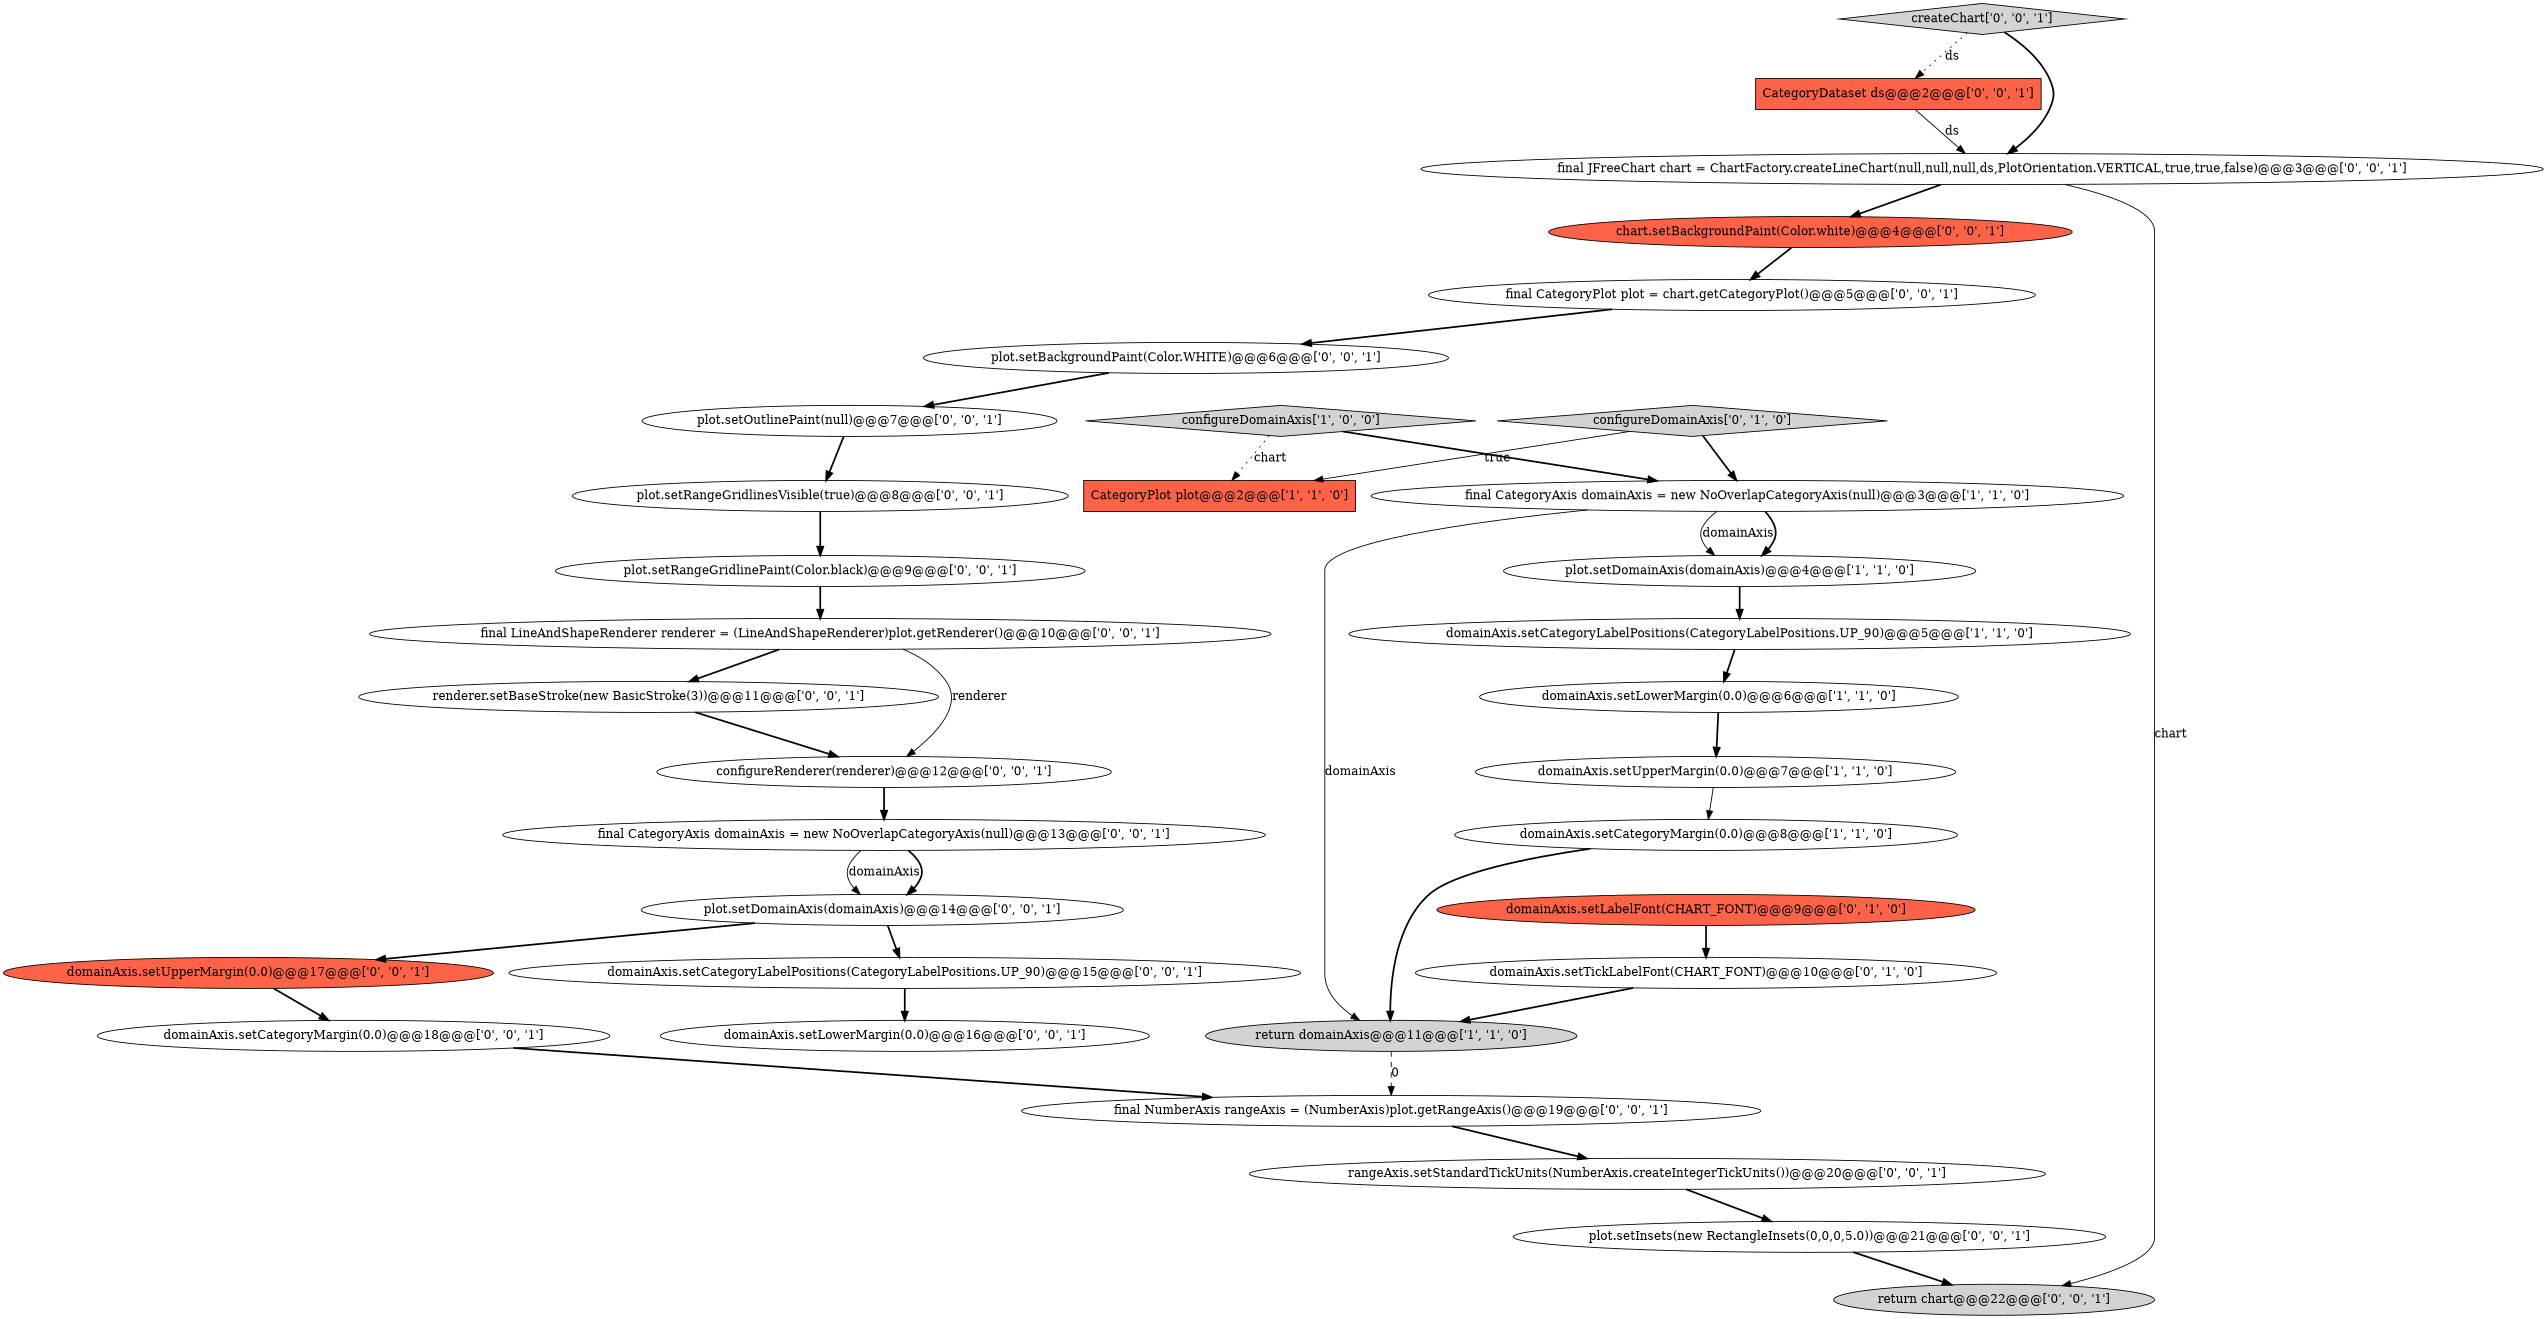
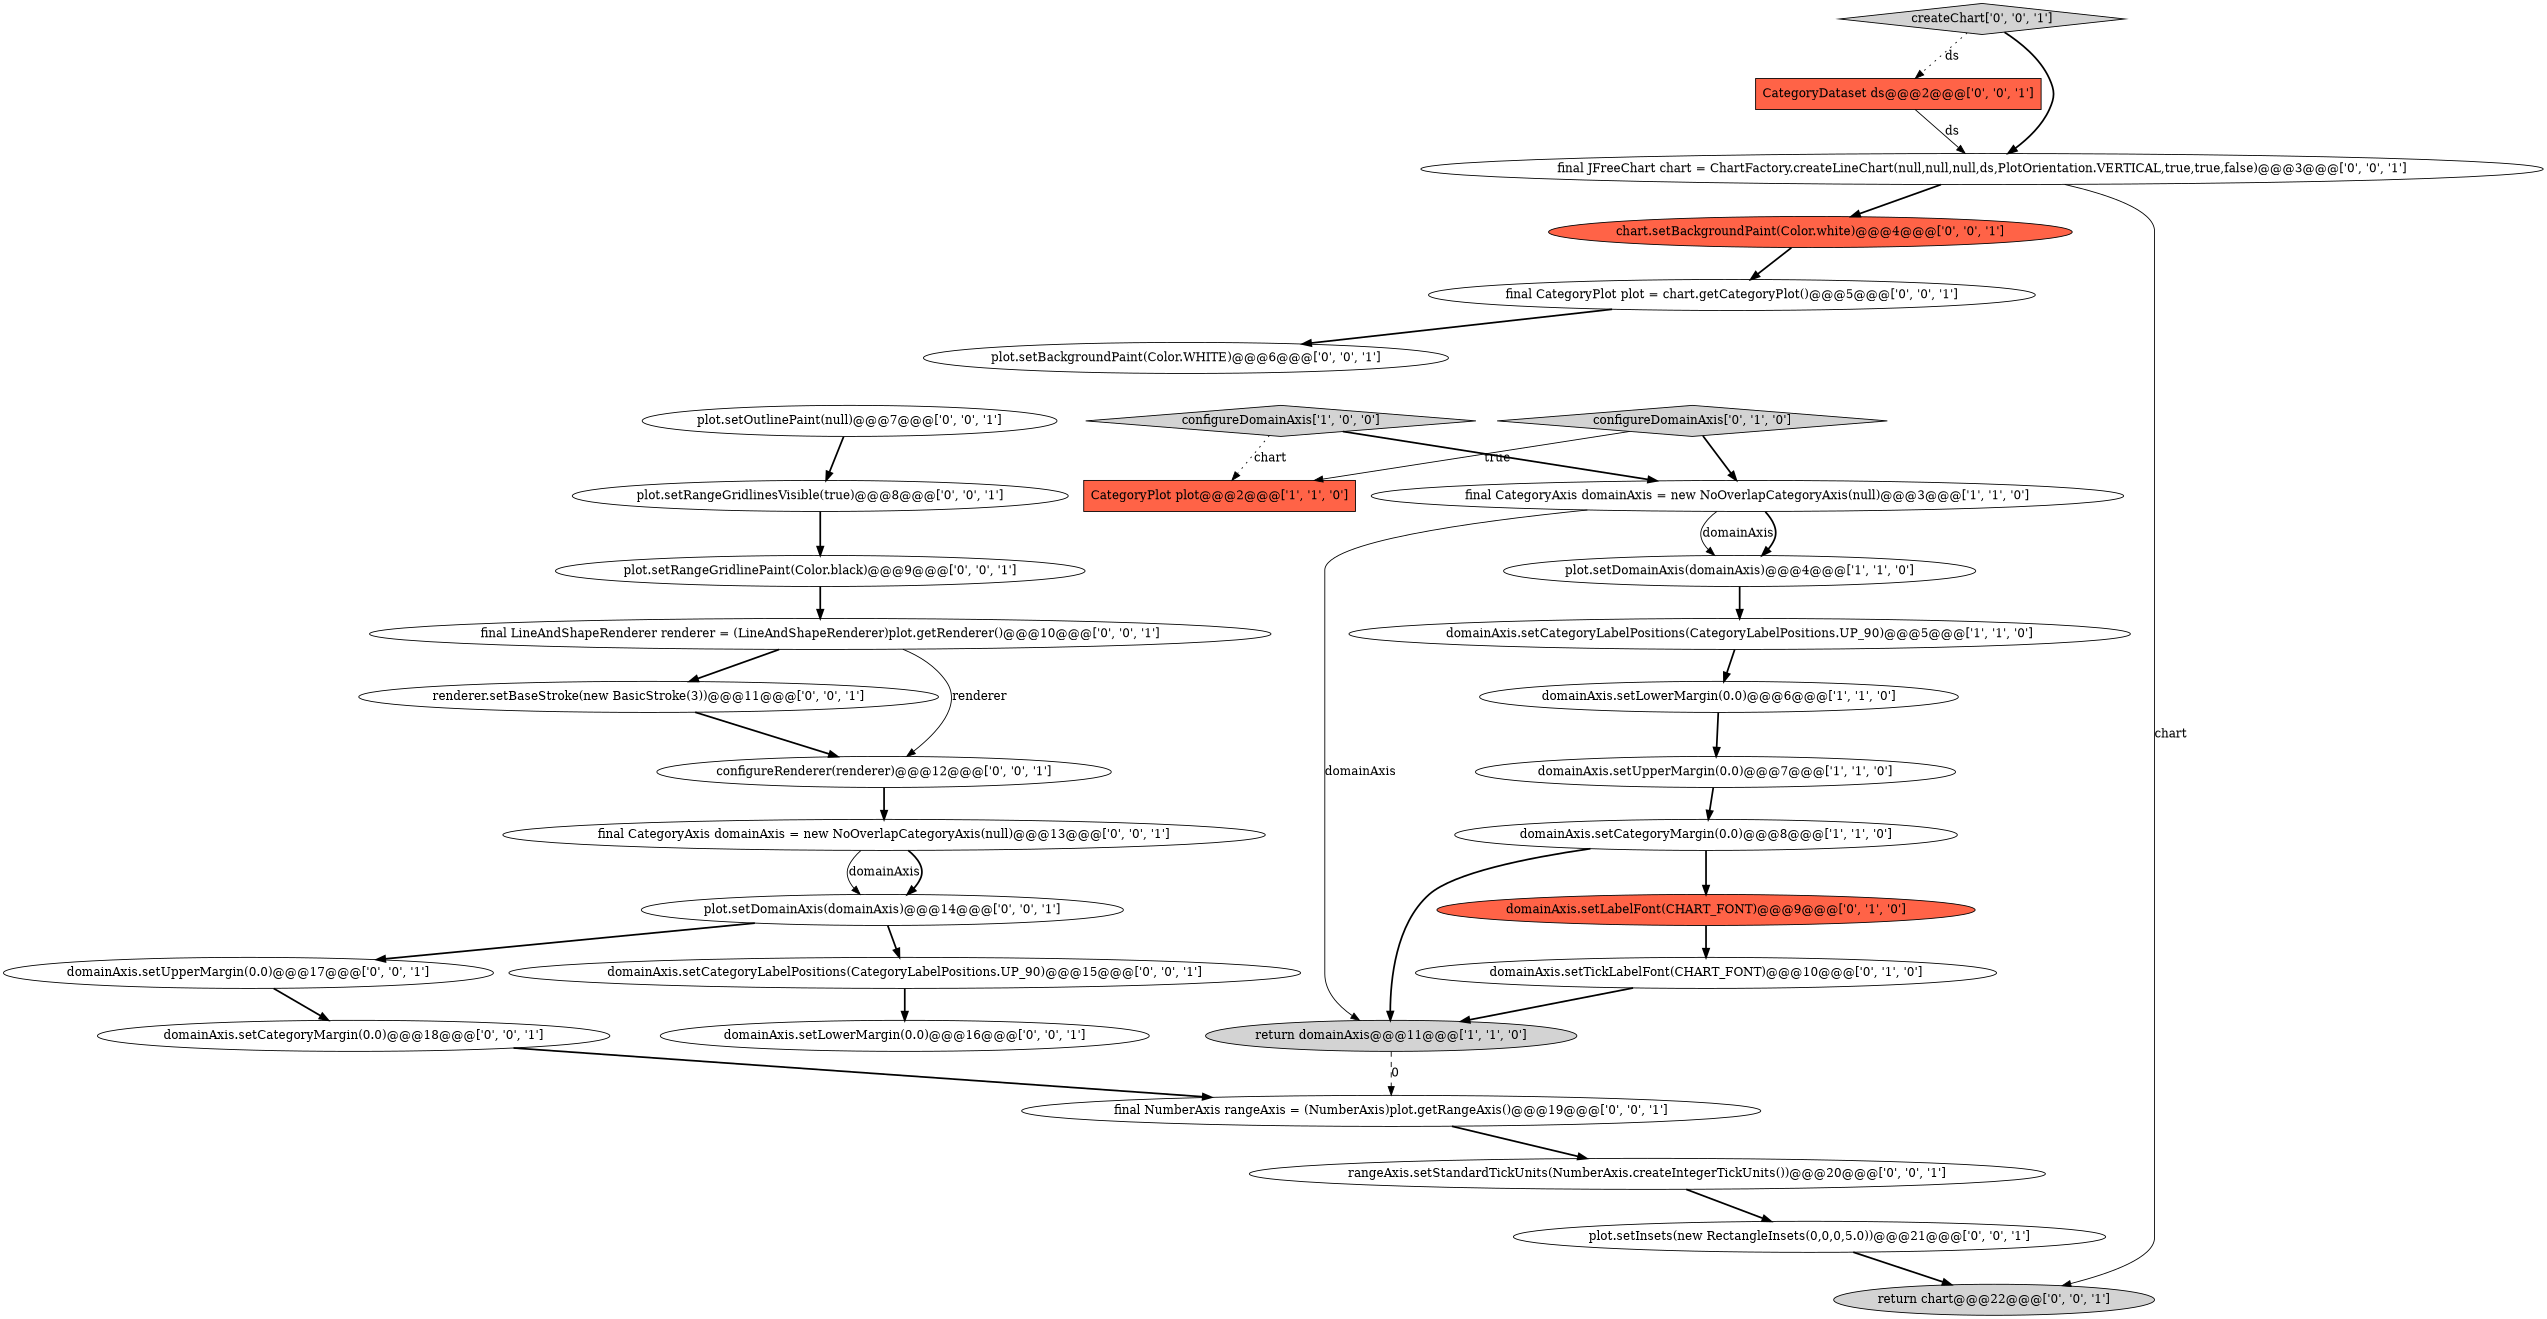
edge "plot.setBackgroundPaint(Color.WHITE)@@@6@@@['0', '0', '1']" -> "plot.setOutlinePaint(null)@@@7@@@['0', '0', '1']": removed
edge "domainAxis.setUpperMargin(0.0)@@@7@@@['1', '1', '0']" -> "domainAxis.setCategoryMargin(0.0)@@@8@@@['1', '1', '0']": style solid -> bold
edge "domainAxis.setCategoryMargin(0.0)@@@8@@@['1', '1', '0']" -> "domainAxis.setLabelFont(CHART_FONT)@@@9@@@['0', '1', '0']": added
node "domainAxis.setUpperMargin(0.0)@@@17@@@['0', '0', '1']": fillcolor tomato -> white
